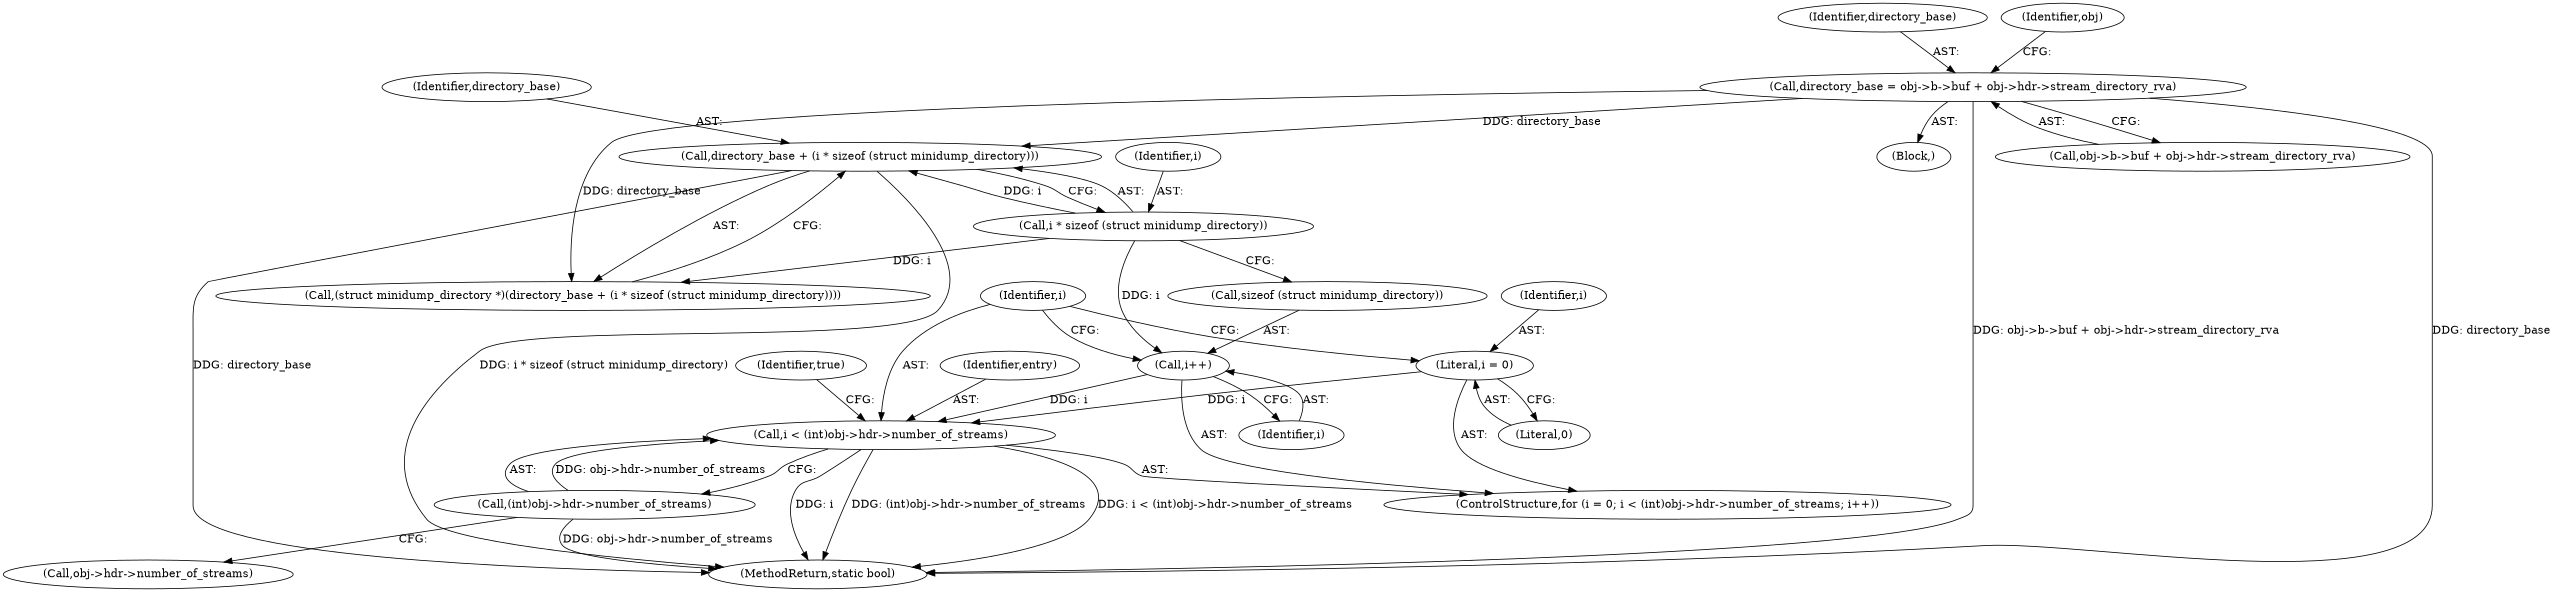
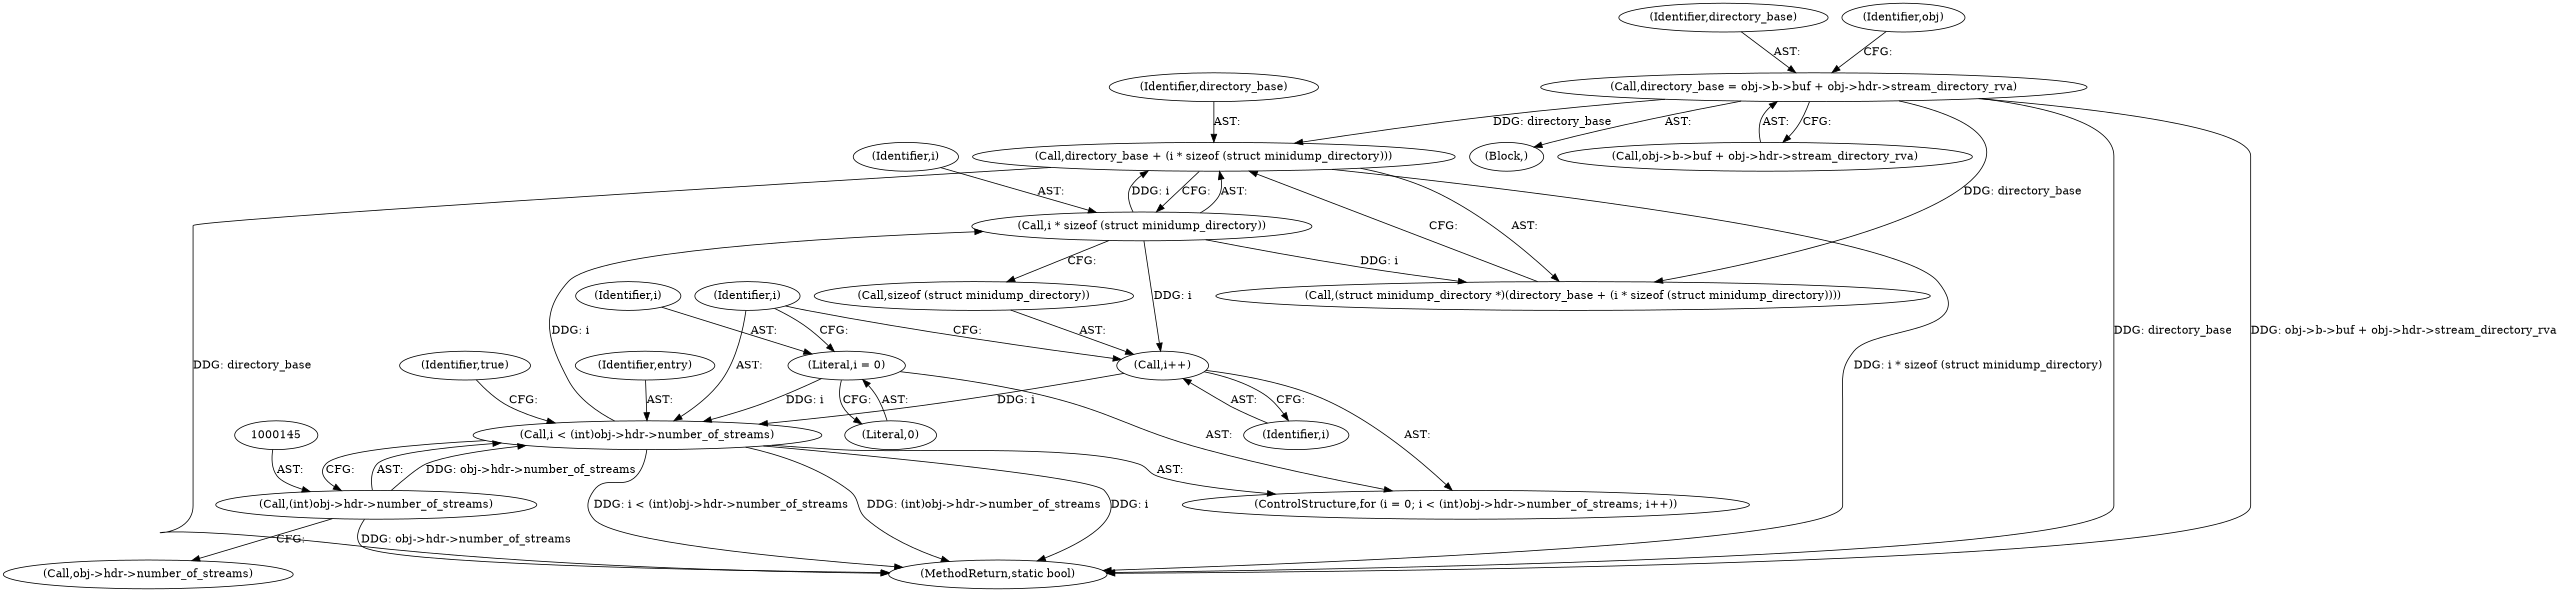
edge "(Call,i < (int)obj->hdr->number_of_streams)" -> "(Call,i * sizeof (struct minidump_directory))": added, label "DDG: i"
node "1000145": added
